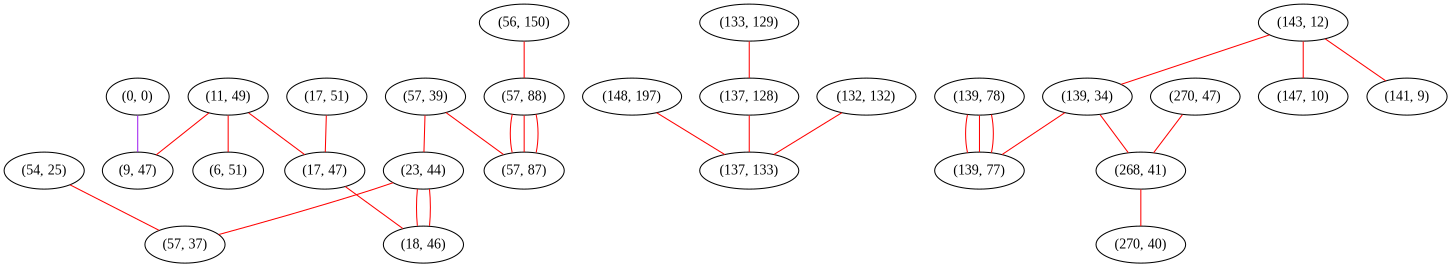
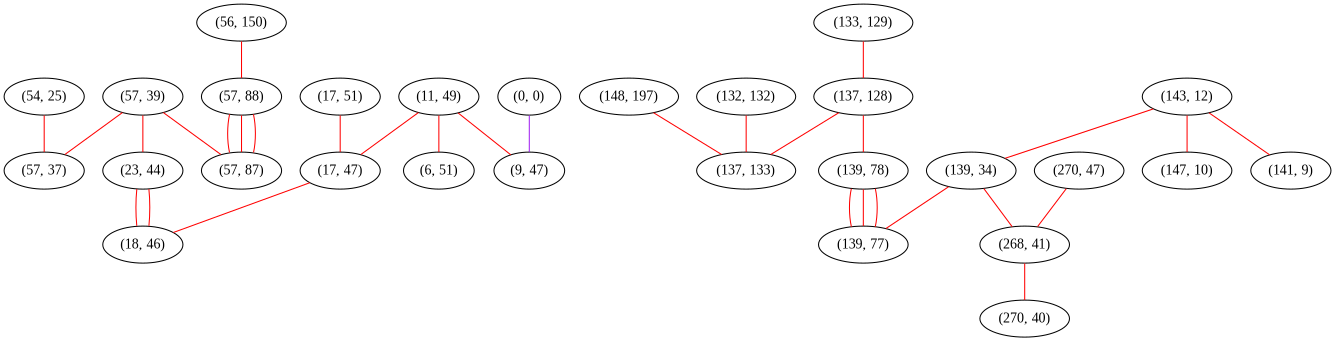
edge "(137, 128)" -- "(139, 78)": added
edge "(23, 44)" -- "(57, 37)": now "(57, 39)" -- "(57, 37)"
